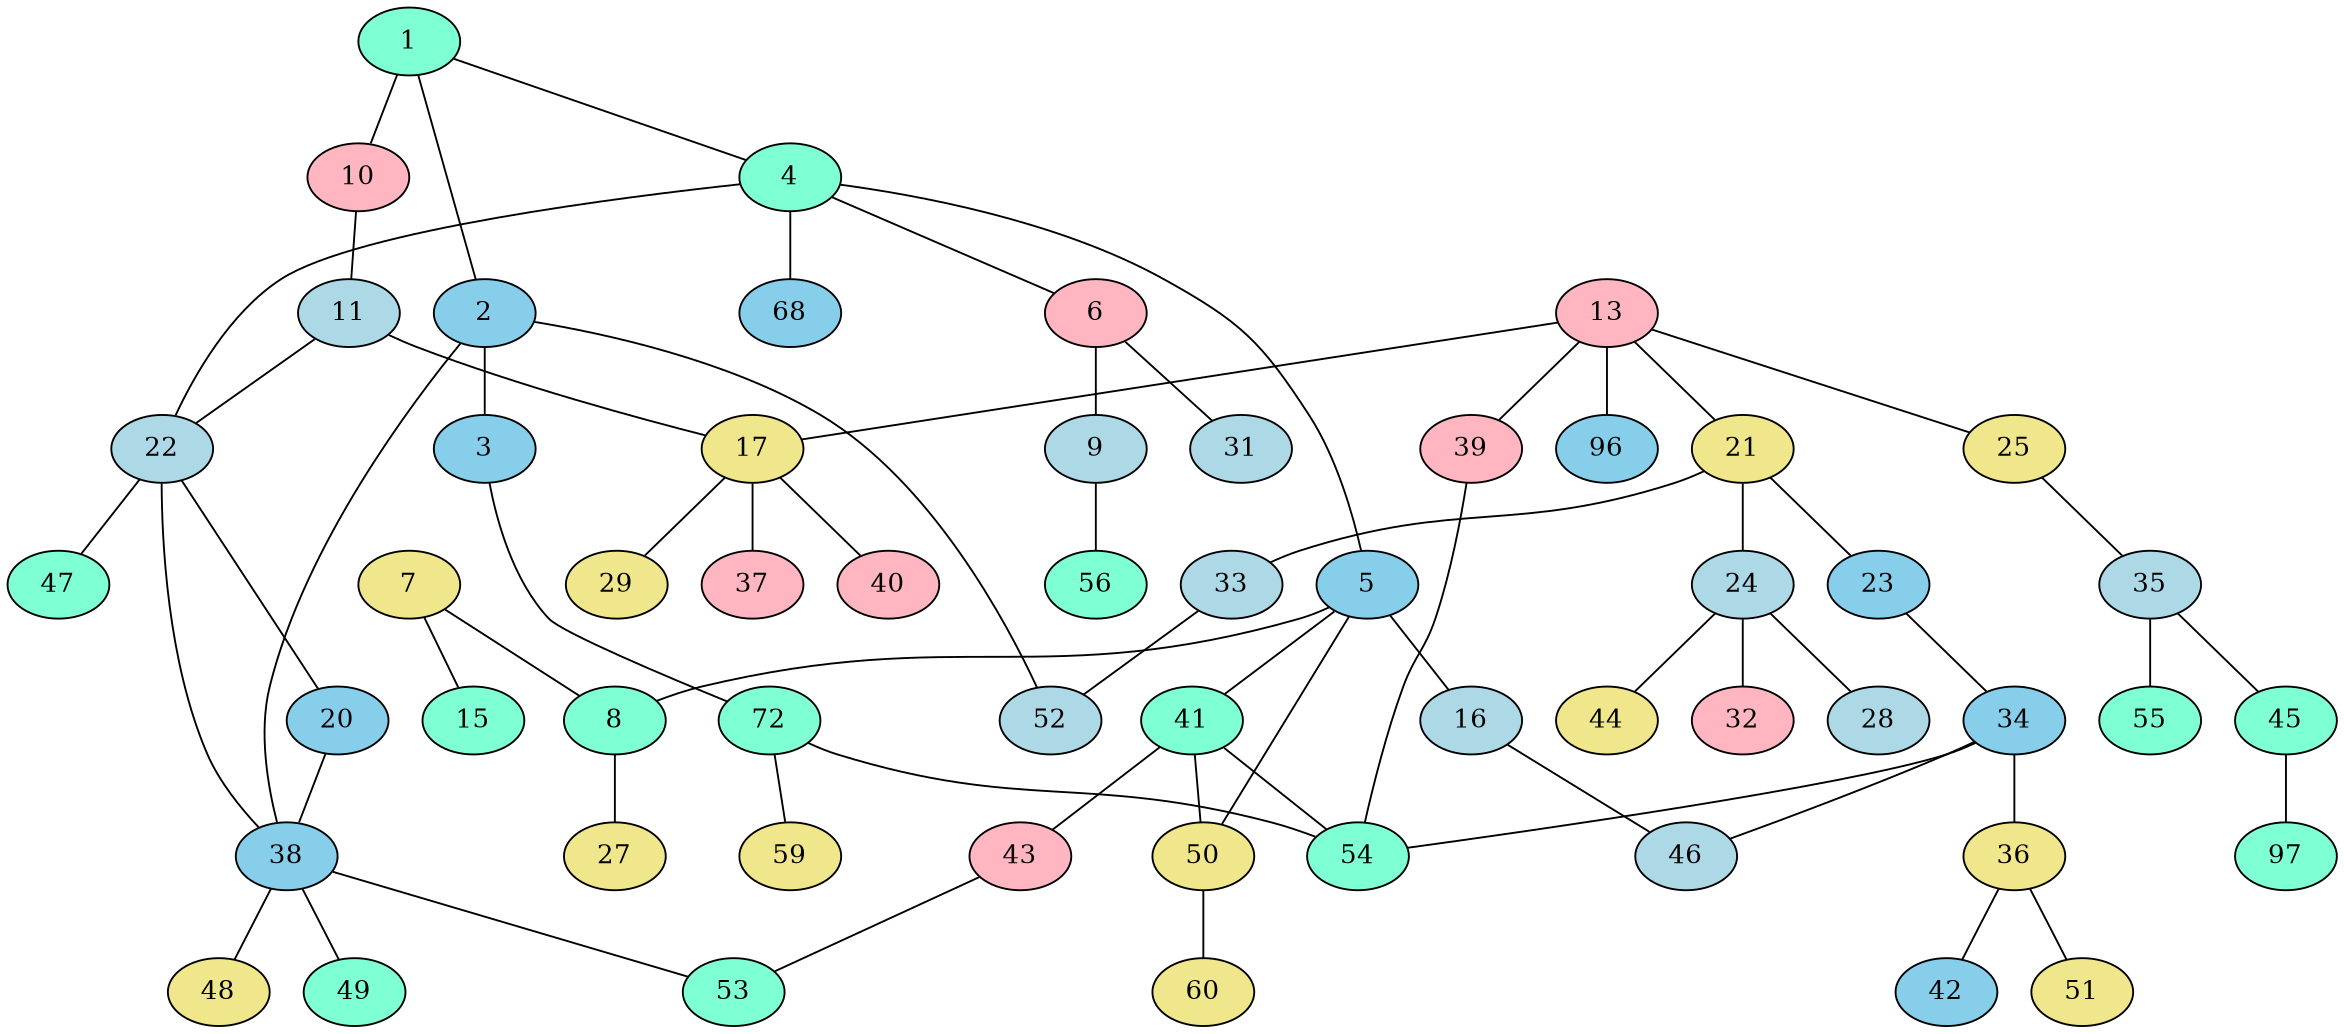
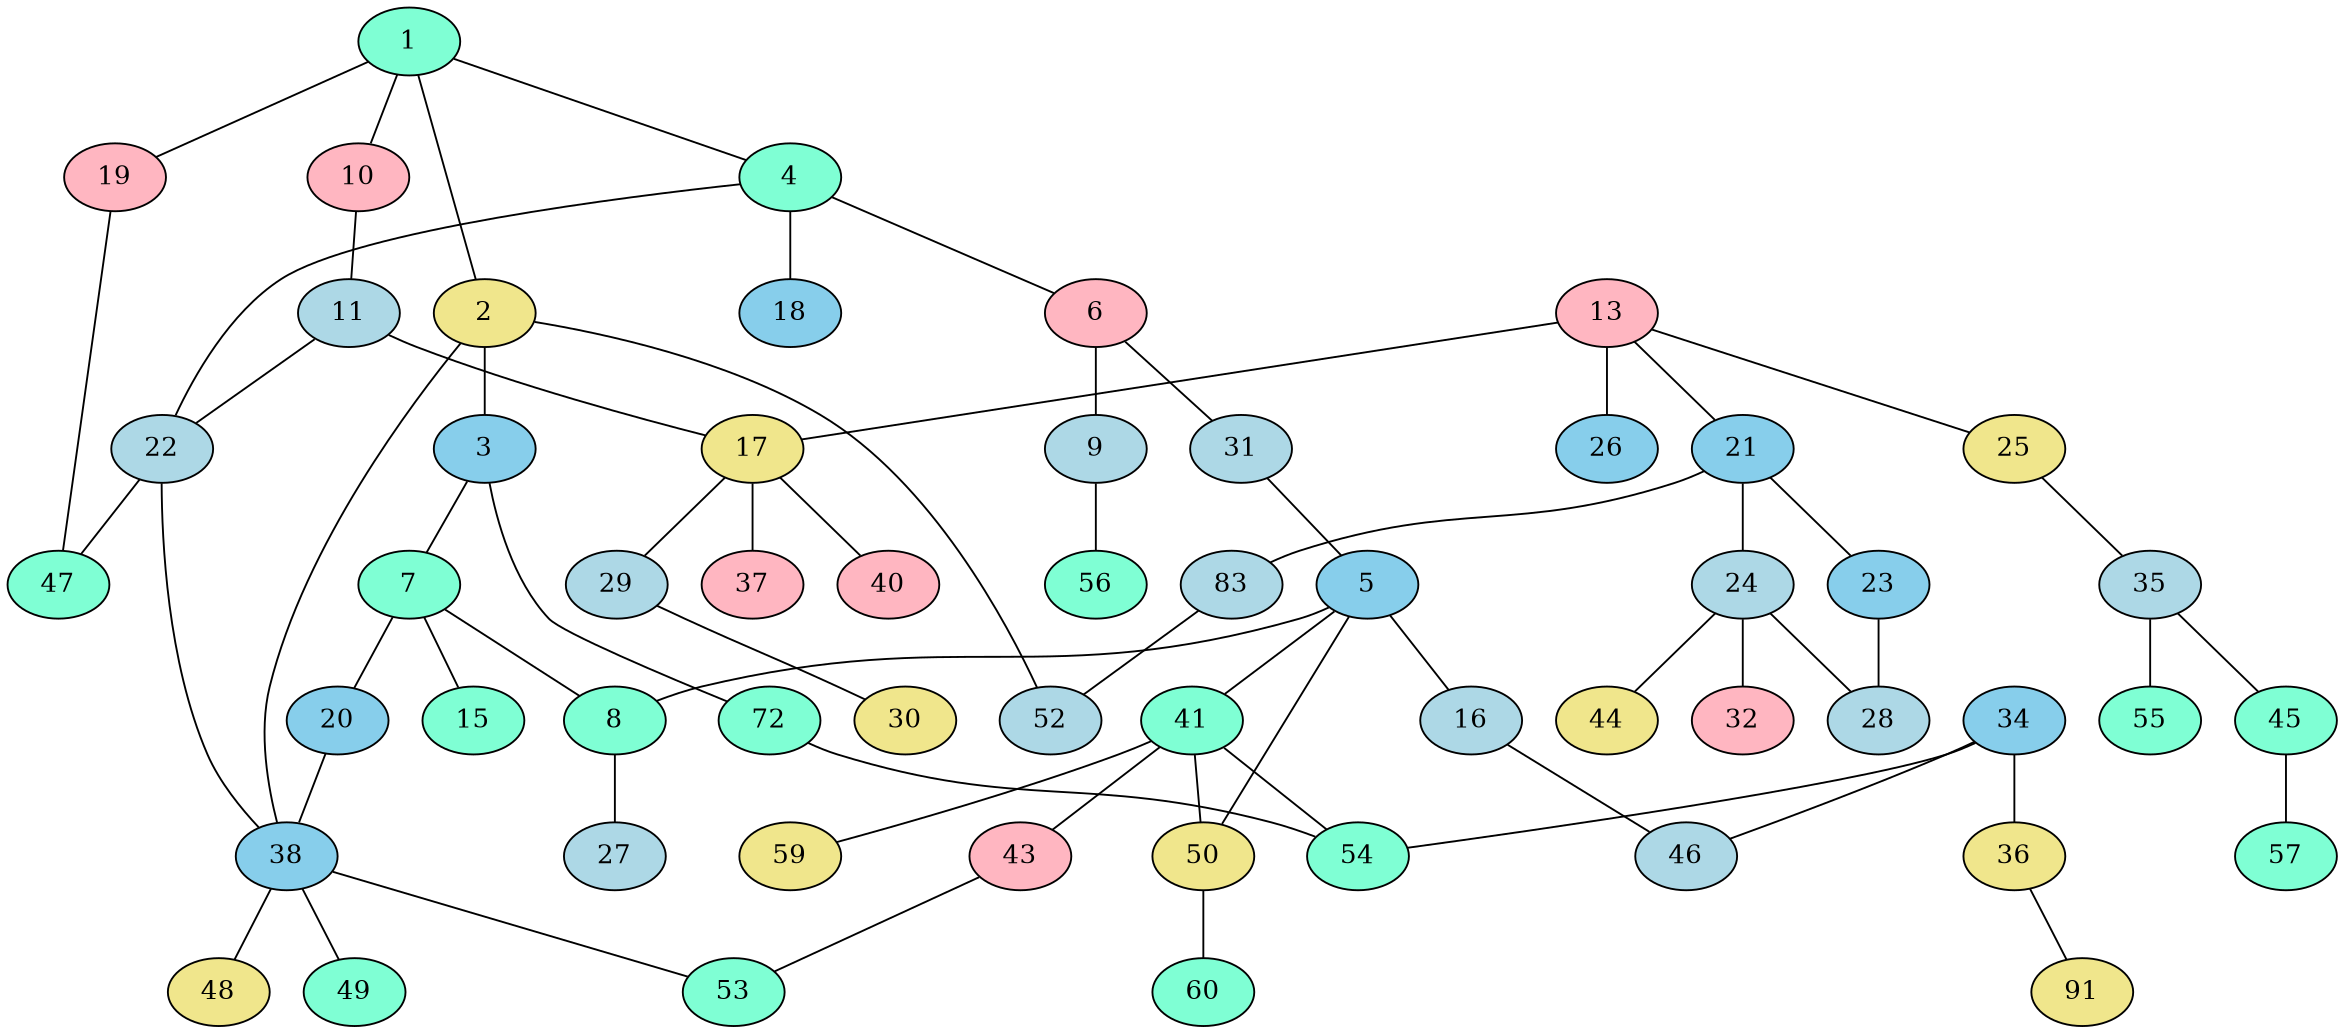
node "19": added
edge "4" -- "5": now "31" -- "5"
node "2": fillcolor skyblue -> khaki
node "68": label "68" -> "18"
node "39": removed
node "96": label "96" -> "26"
node "21": fillcolor khaki -> skyblue
edge "3" -- "7": added
edge "22" -- "20": now "7" -- "20"
node "7": fillcolor khaki -> aquamarine
node "29": fillcolor khaki -> lightblue
node "33": label "33" -> "83"
edge "23" -- "34": now "23" -- "28"
node "30": added
edge "72" -- "59": now "41" -- "59"
node "27": fillcolor khaki -> lightblue
node "97": label "97" -> "57"
node "60": fillcolor khaki -> aquamarine
node "42": removed
node "51": label "51" -> "91"
